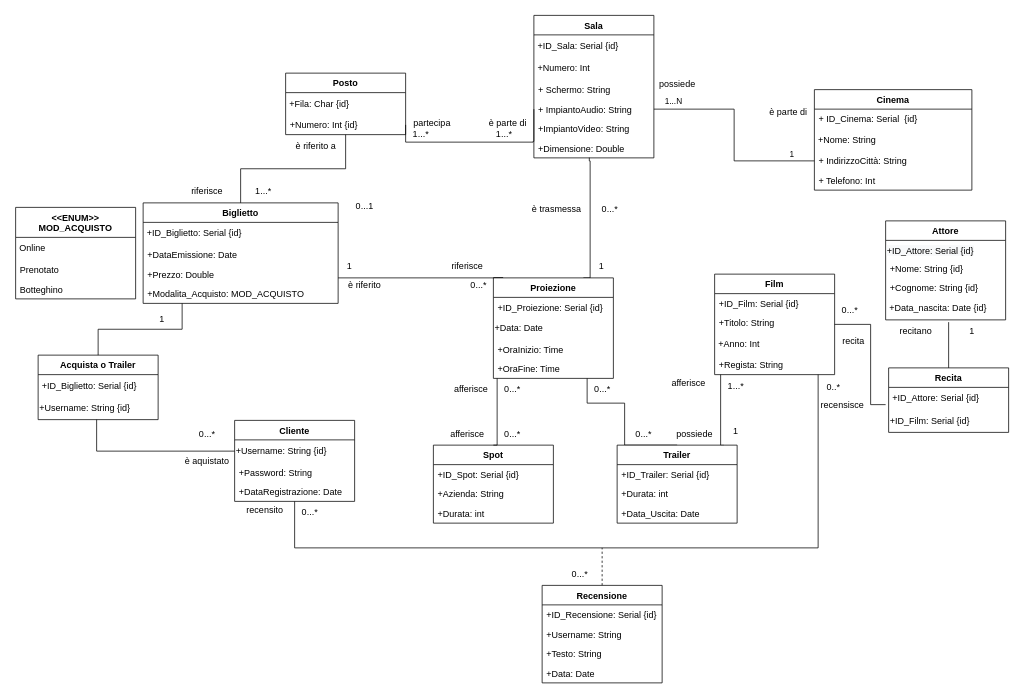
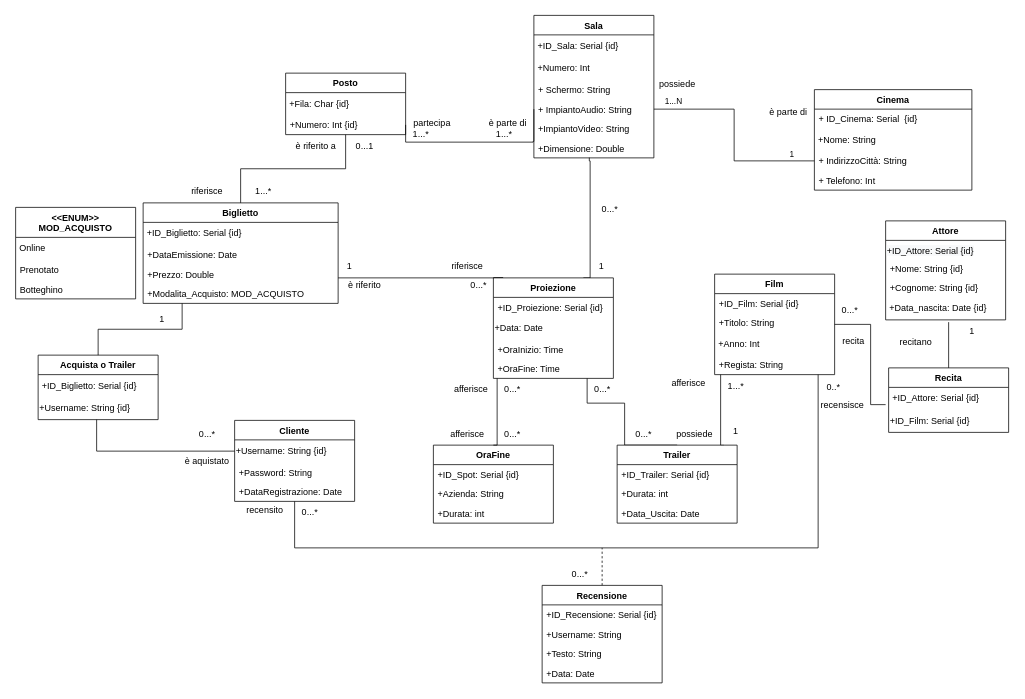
node "0...1": moved (364, 206) -> (364, 146)
node "è trasmessa": removed
node "recitano": moved (915, 331) -> (915, 342)
node "Spot": label "Spot" -> "OraFine"
